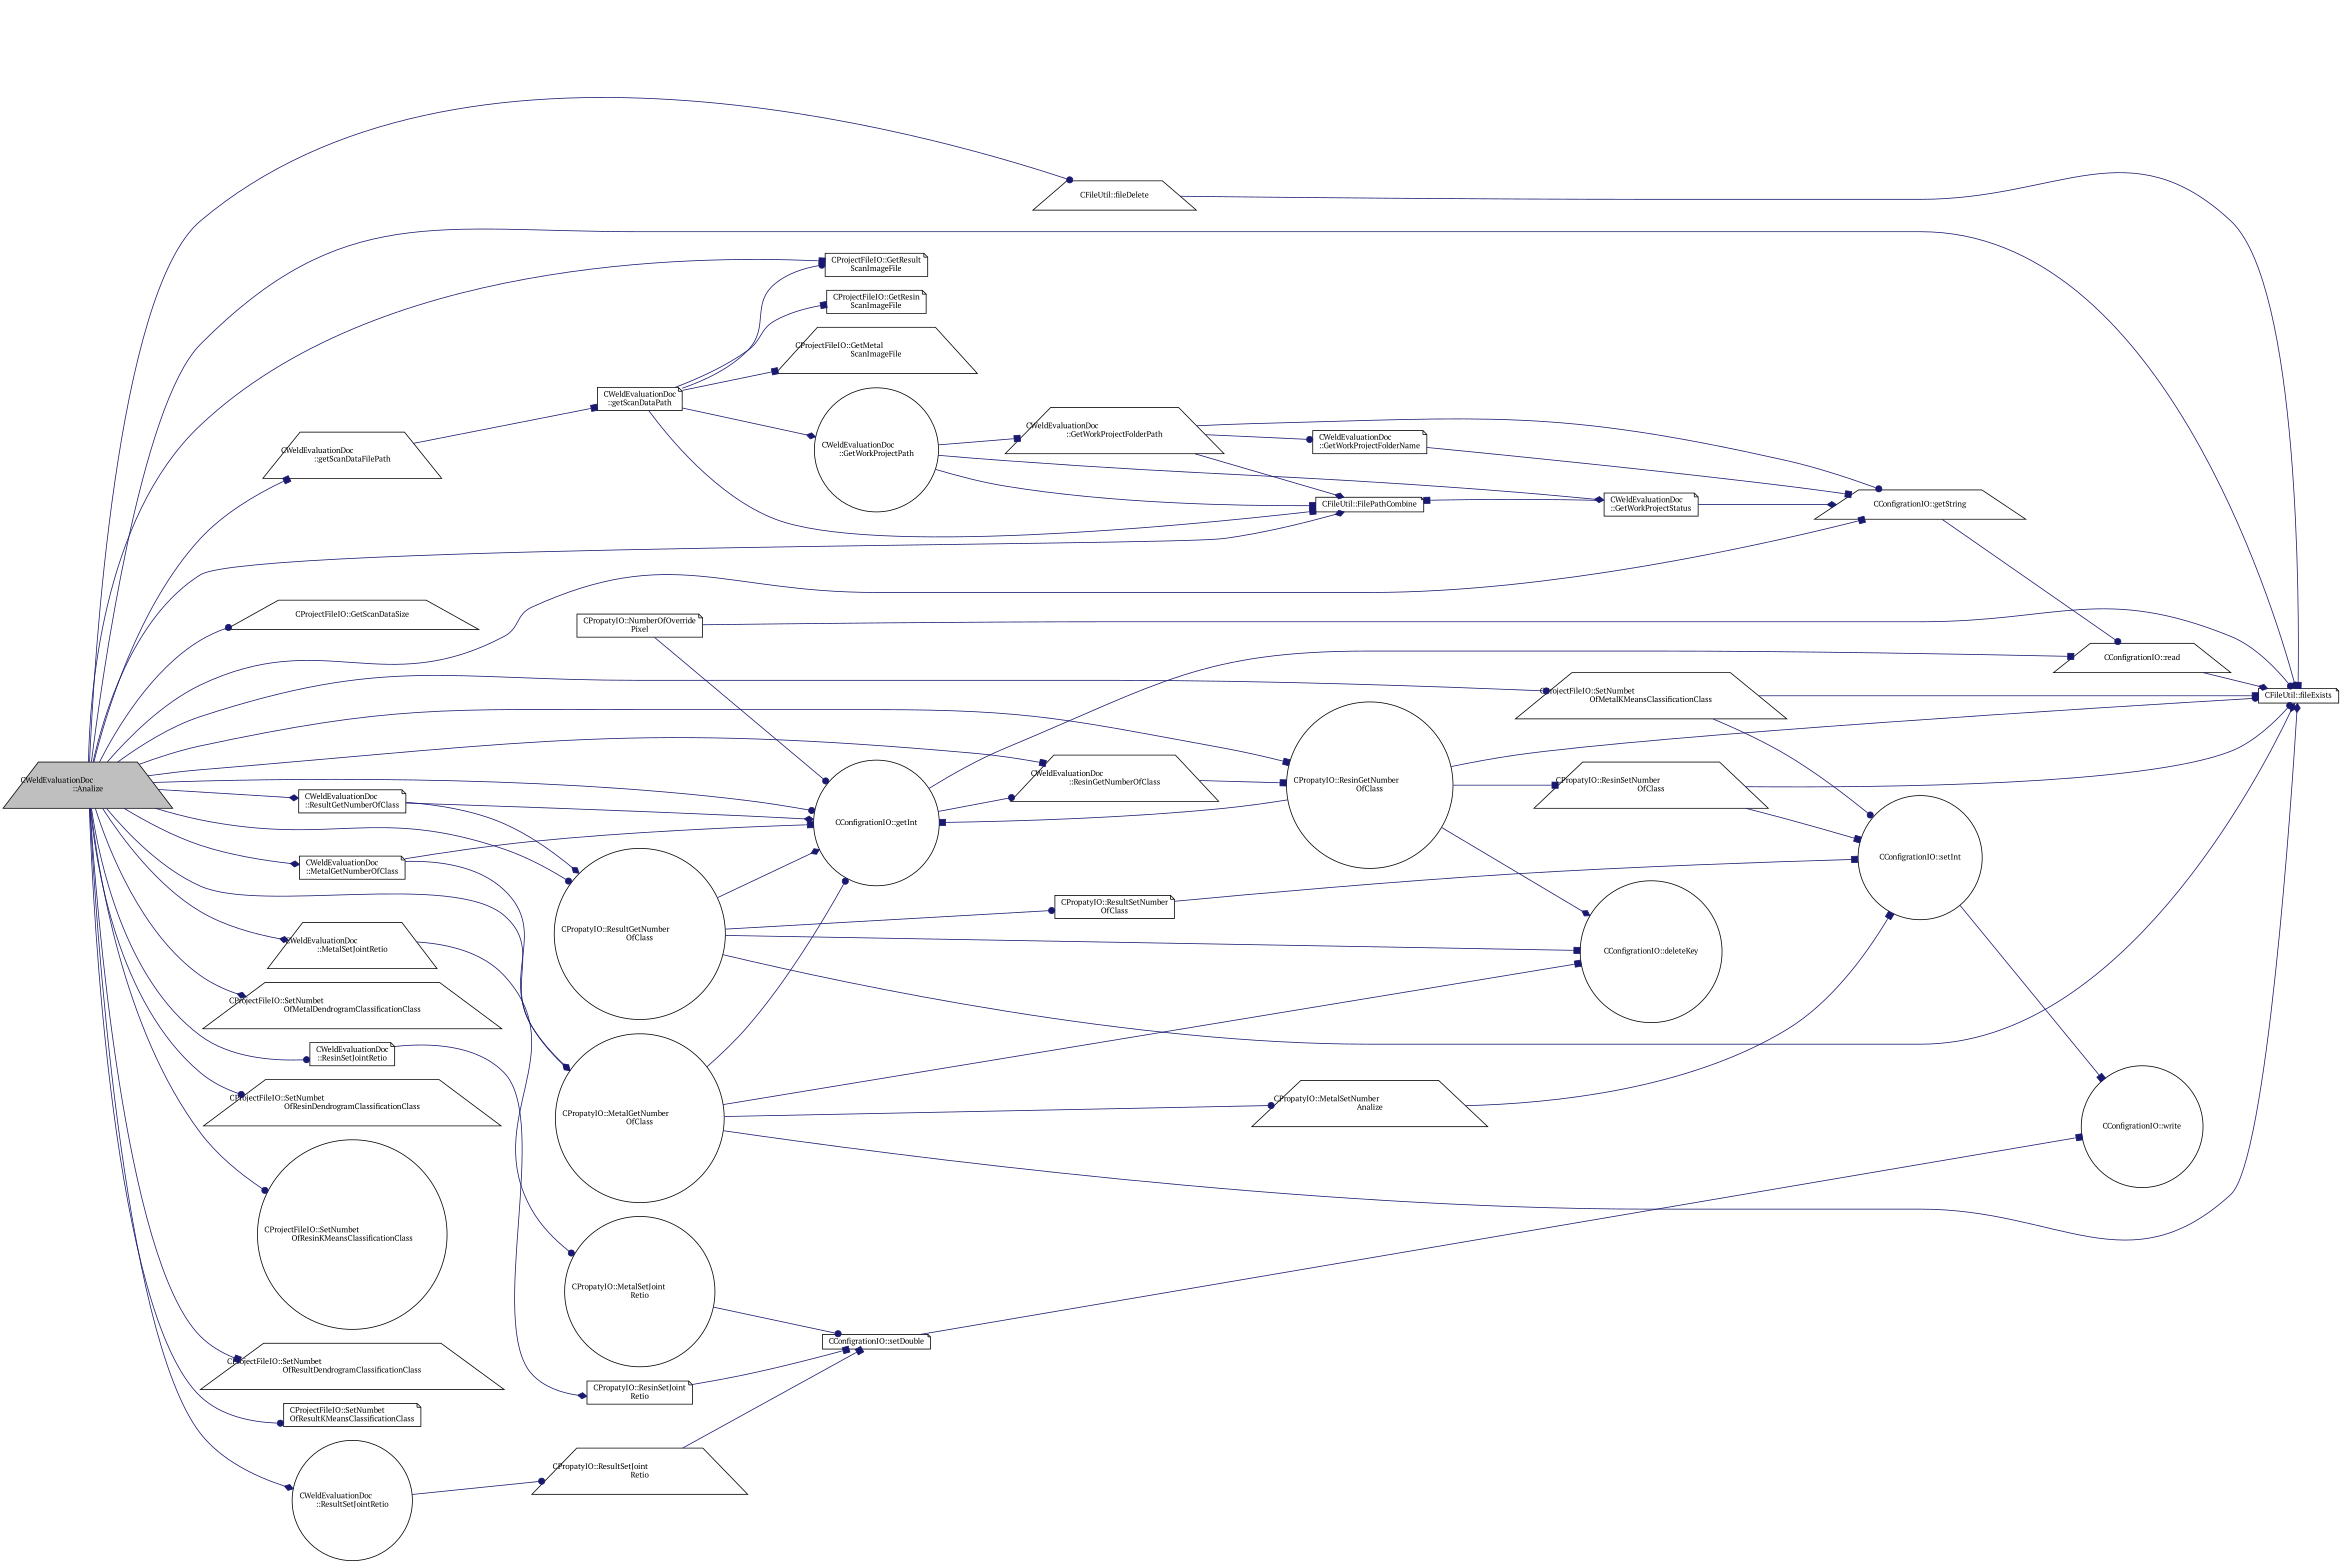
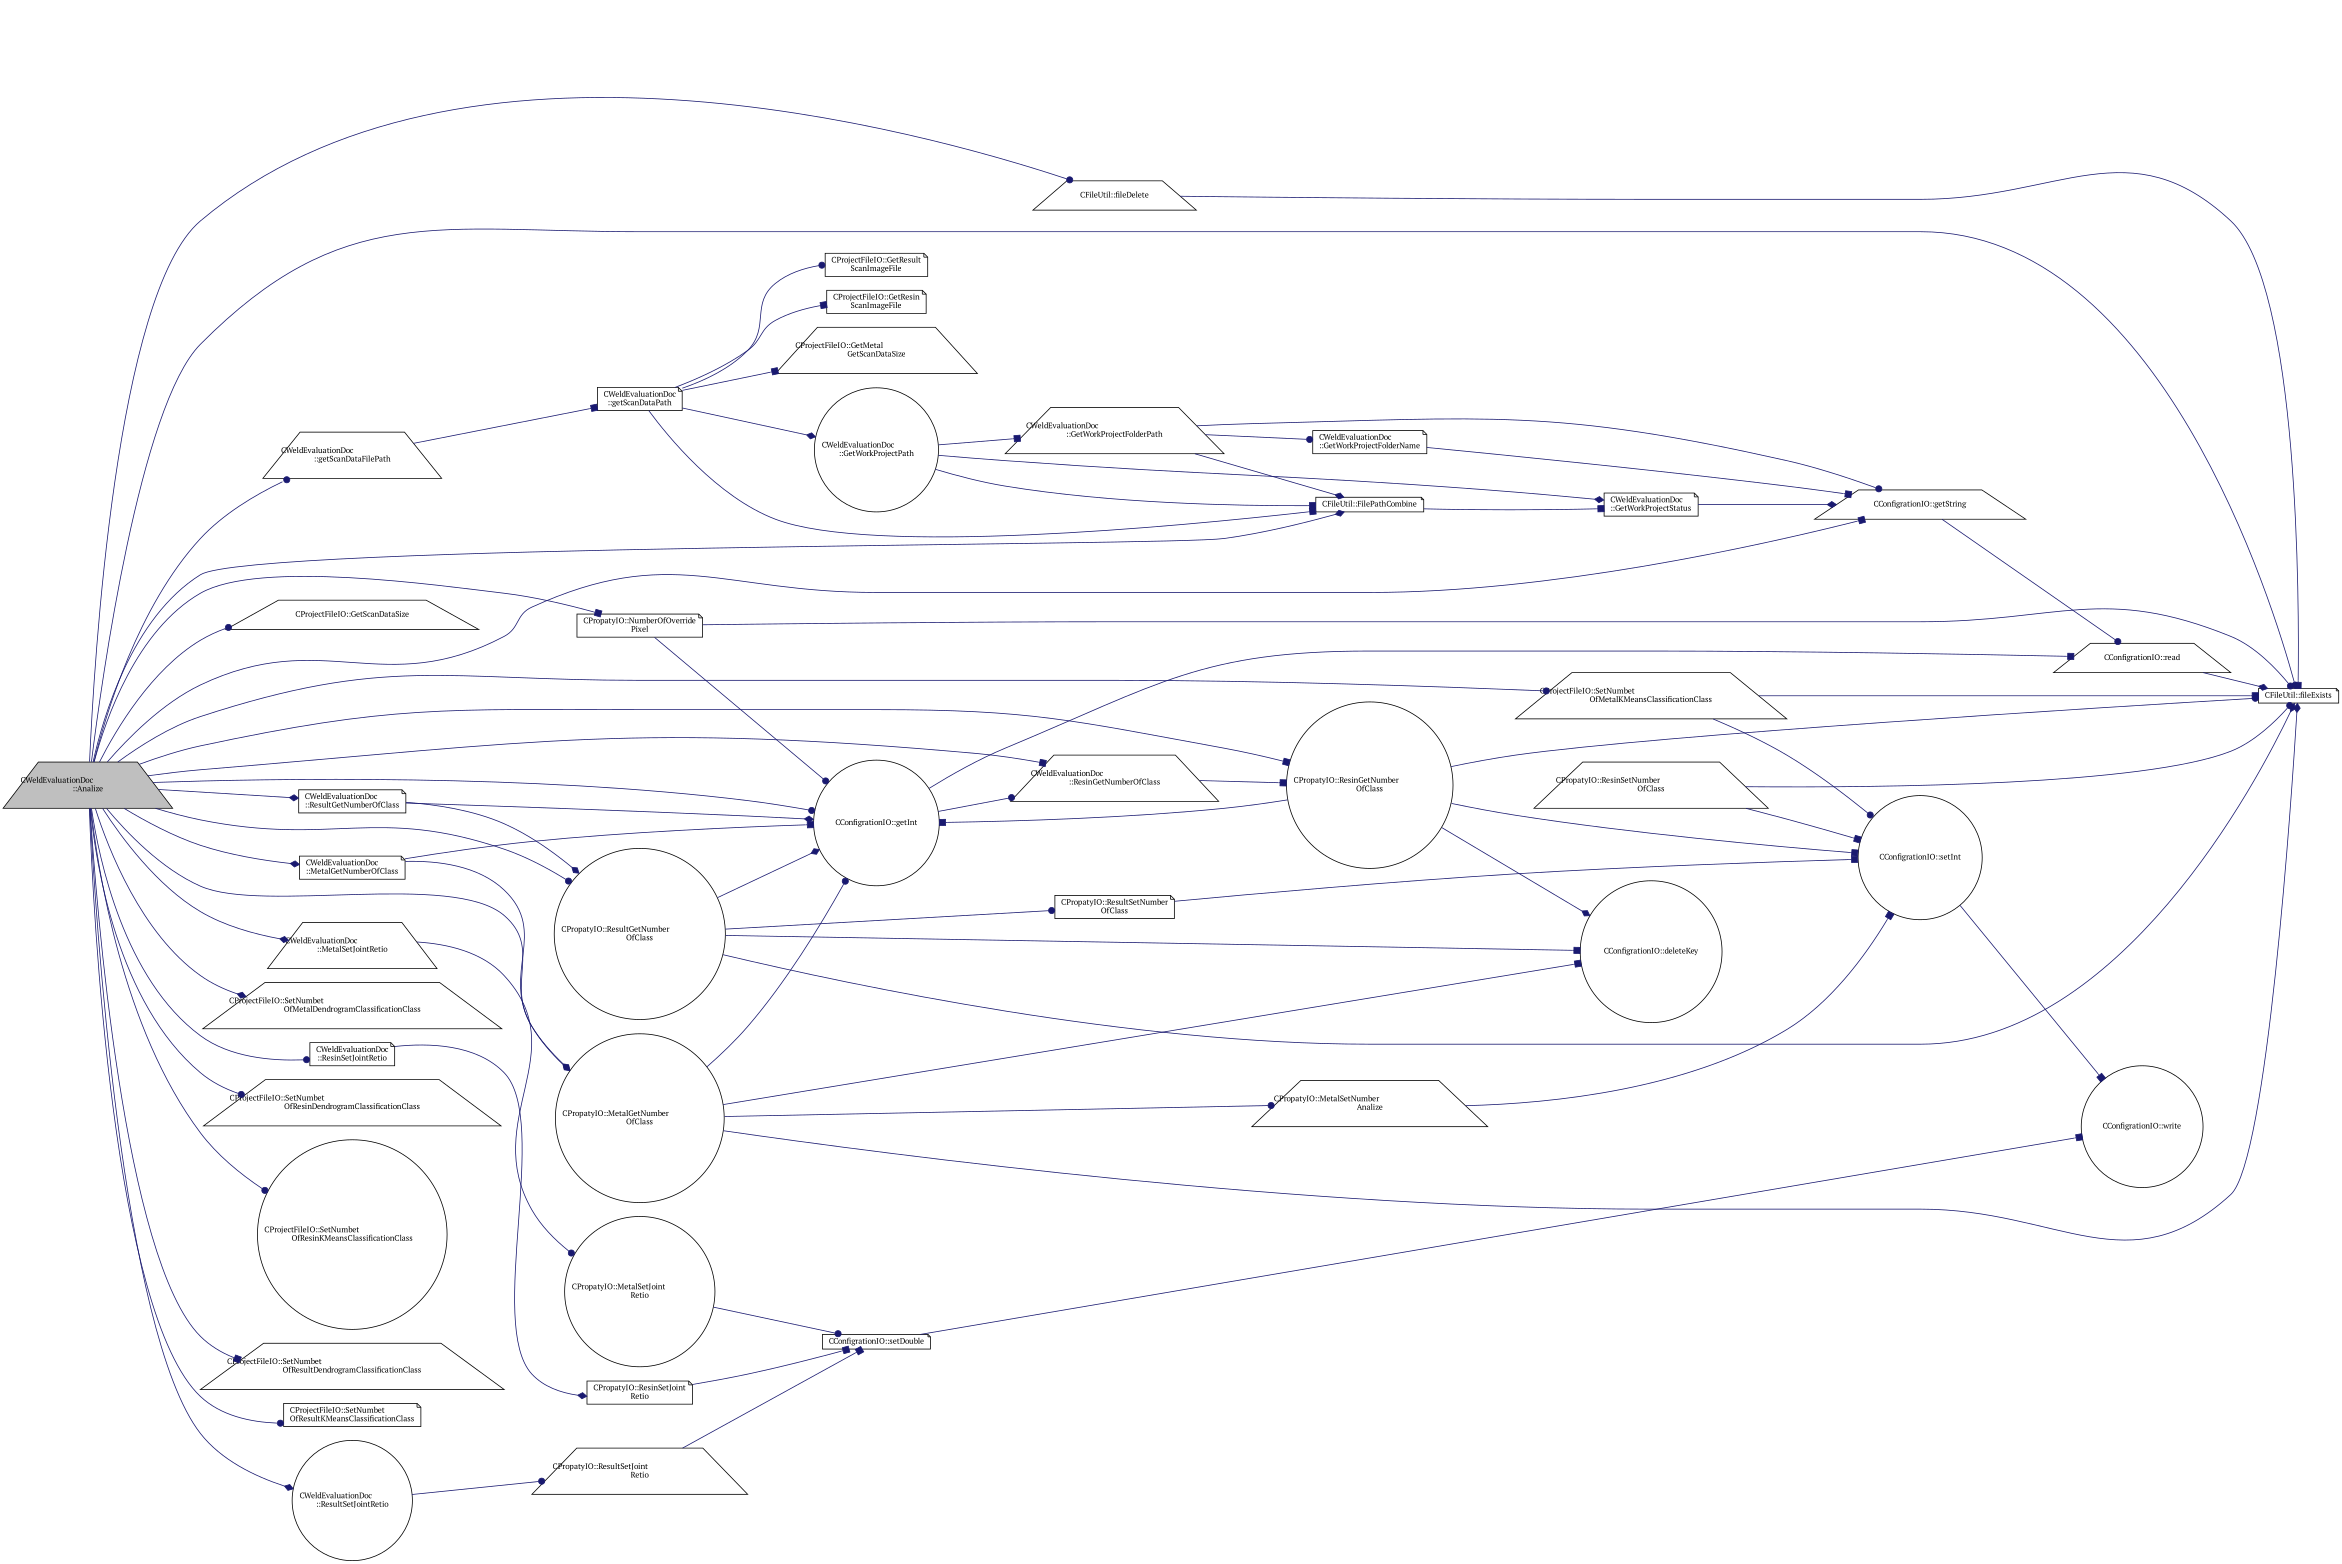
edge "CWeldEvaluationDoc ::Analize" -> "CProjectFileIO::GetResult ScanImageFile": now "CWeldEvaluationDoc ::Analize" -> "CPropatyIO::NumberOfOverride Pixel"
node "CProjectFileIO::GetMetal ScanImageFile": label "CProjectFileIO::GetMetal ScanImageFile" -> "CProjectFileIO::GetMetal GetScanDataSize"
edge "CWeldEvaluationDoc ::GetWorkProjectStatus" -> "CFileUtil::FilePathCombine": reversed
edge "CWeldEvaluationDoc ::Analize" -> "CWeldEvaluationDoc ::getScanDataFilePath": arrowhead box -> dot
edge "CPropatyIO::ResinGetNumber OfClass" -> "CPropatyIO::ResinSetNumber OfClass": now "CPropatyIO::ResinGetNumber OfClass" -> "CConfigrationIO::setInt"
